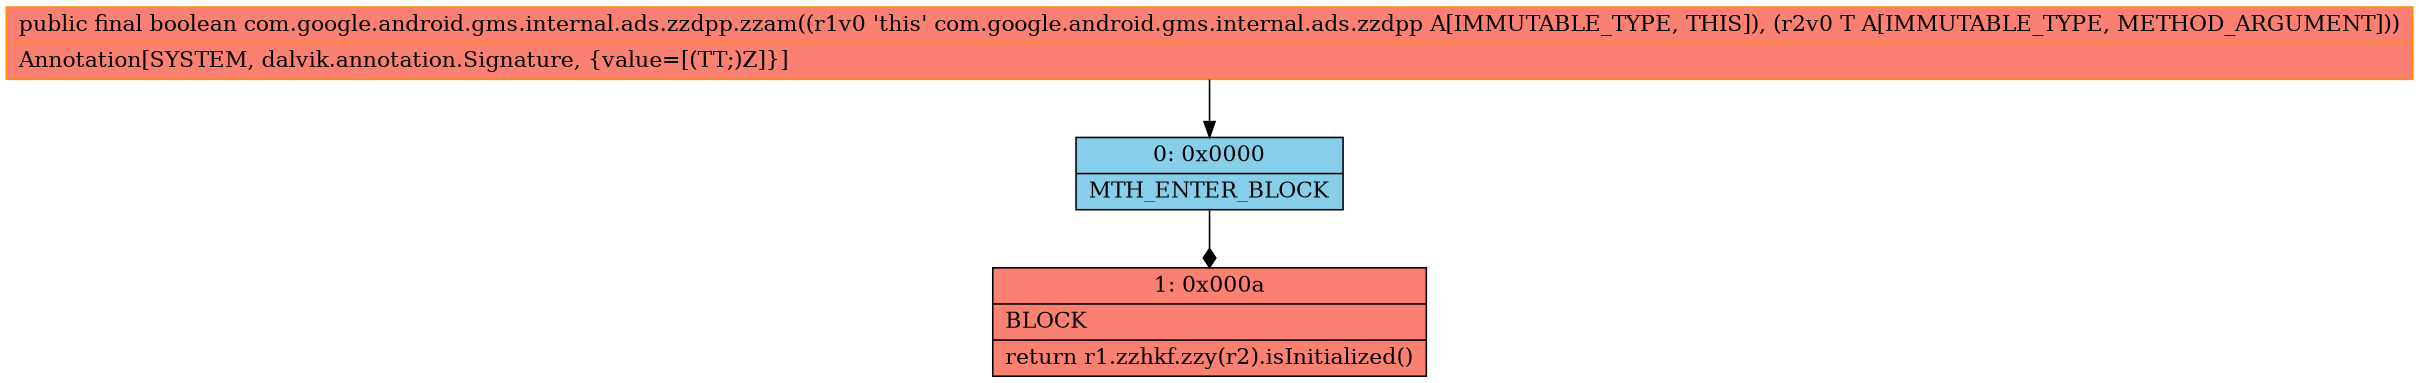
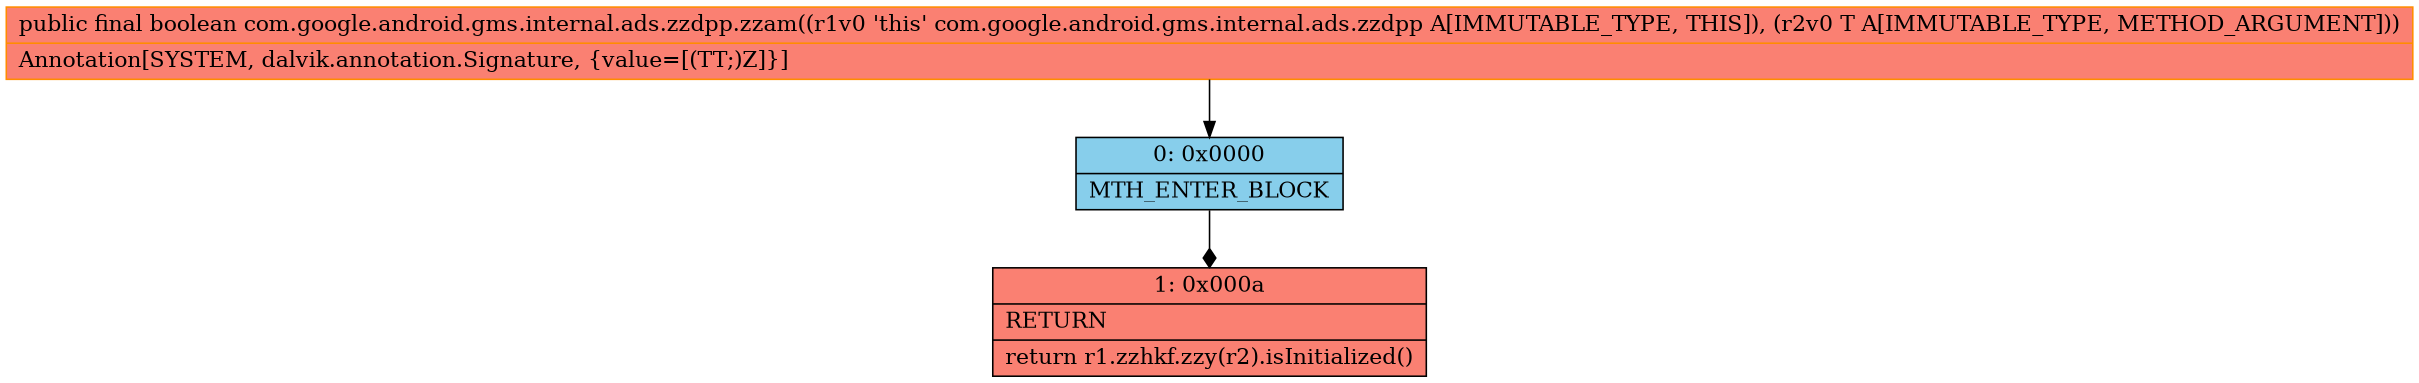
node "1: 0x000a": text "BLOCK" -> "RETURN"
